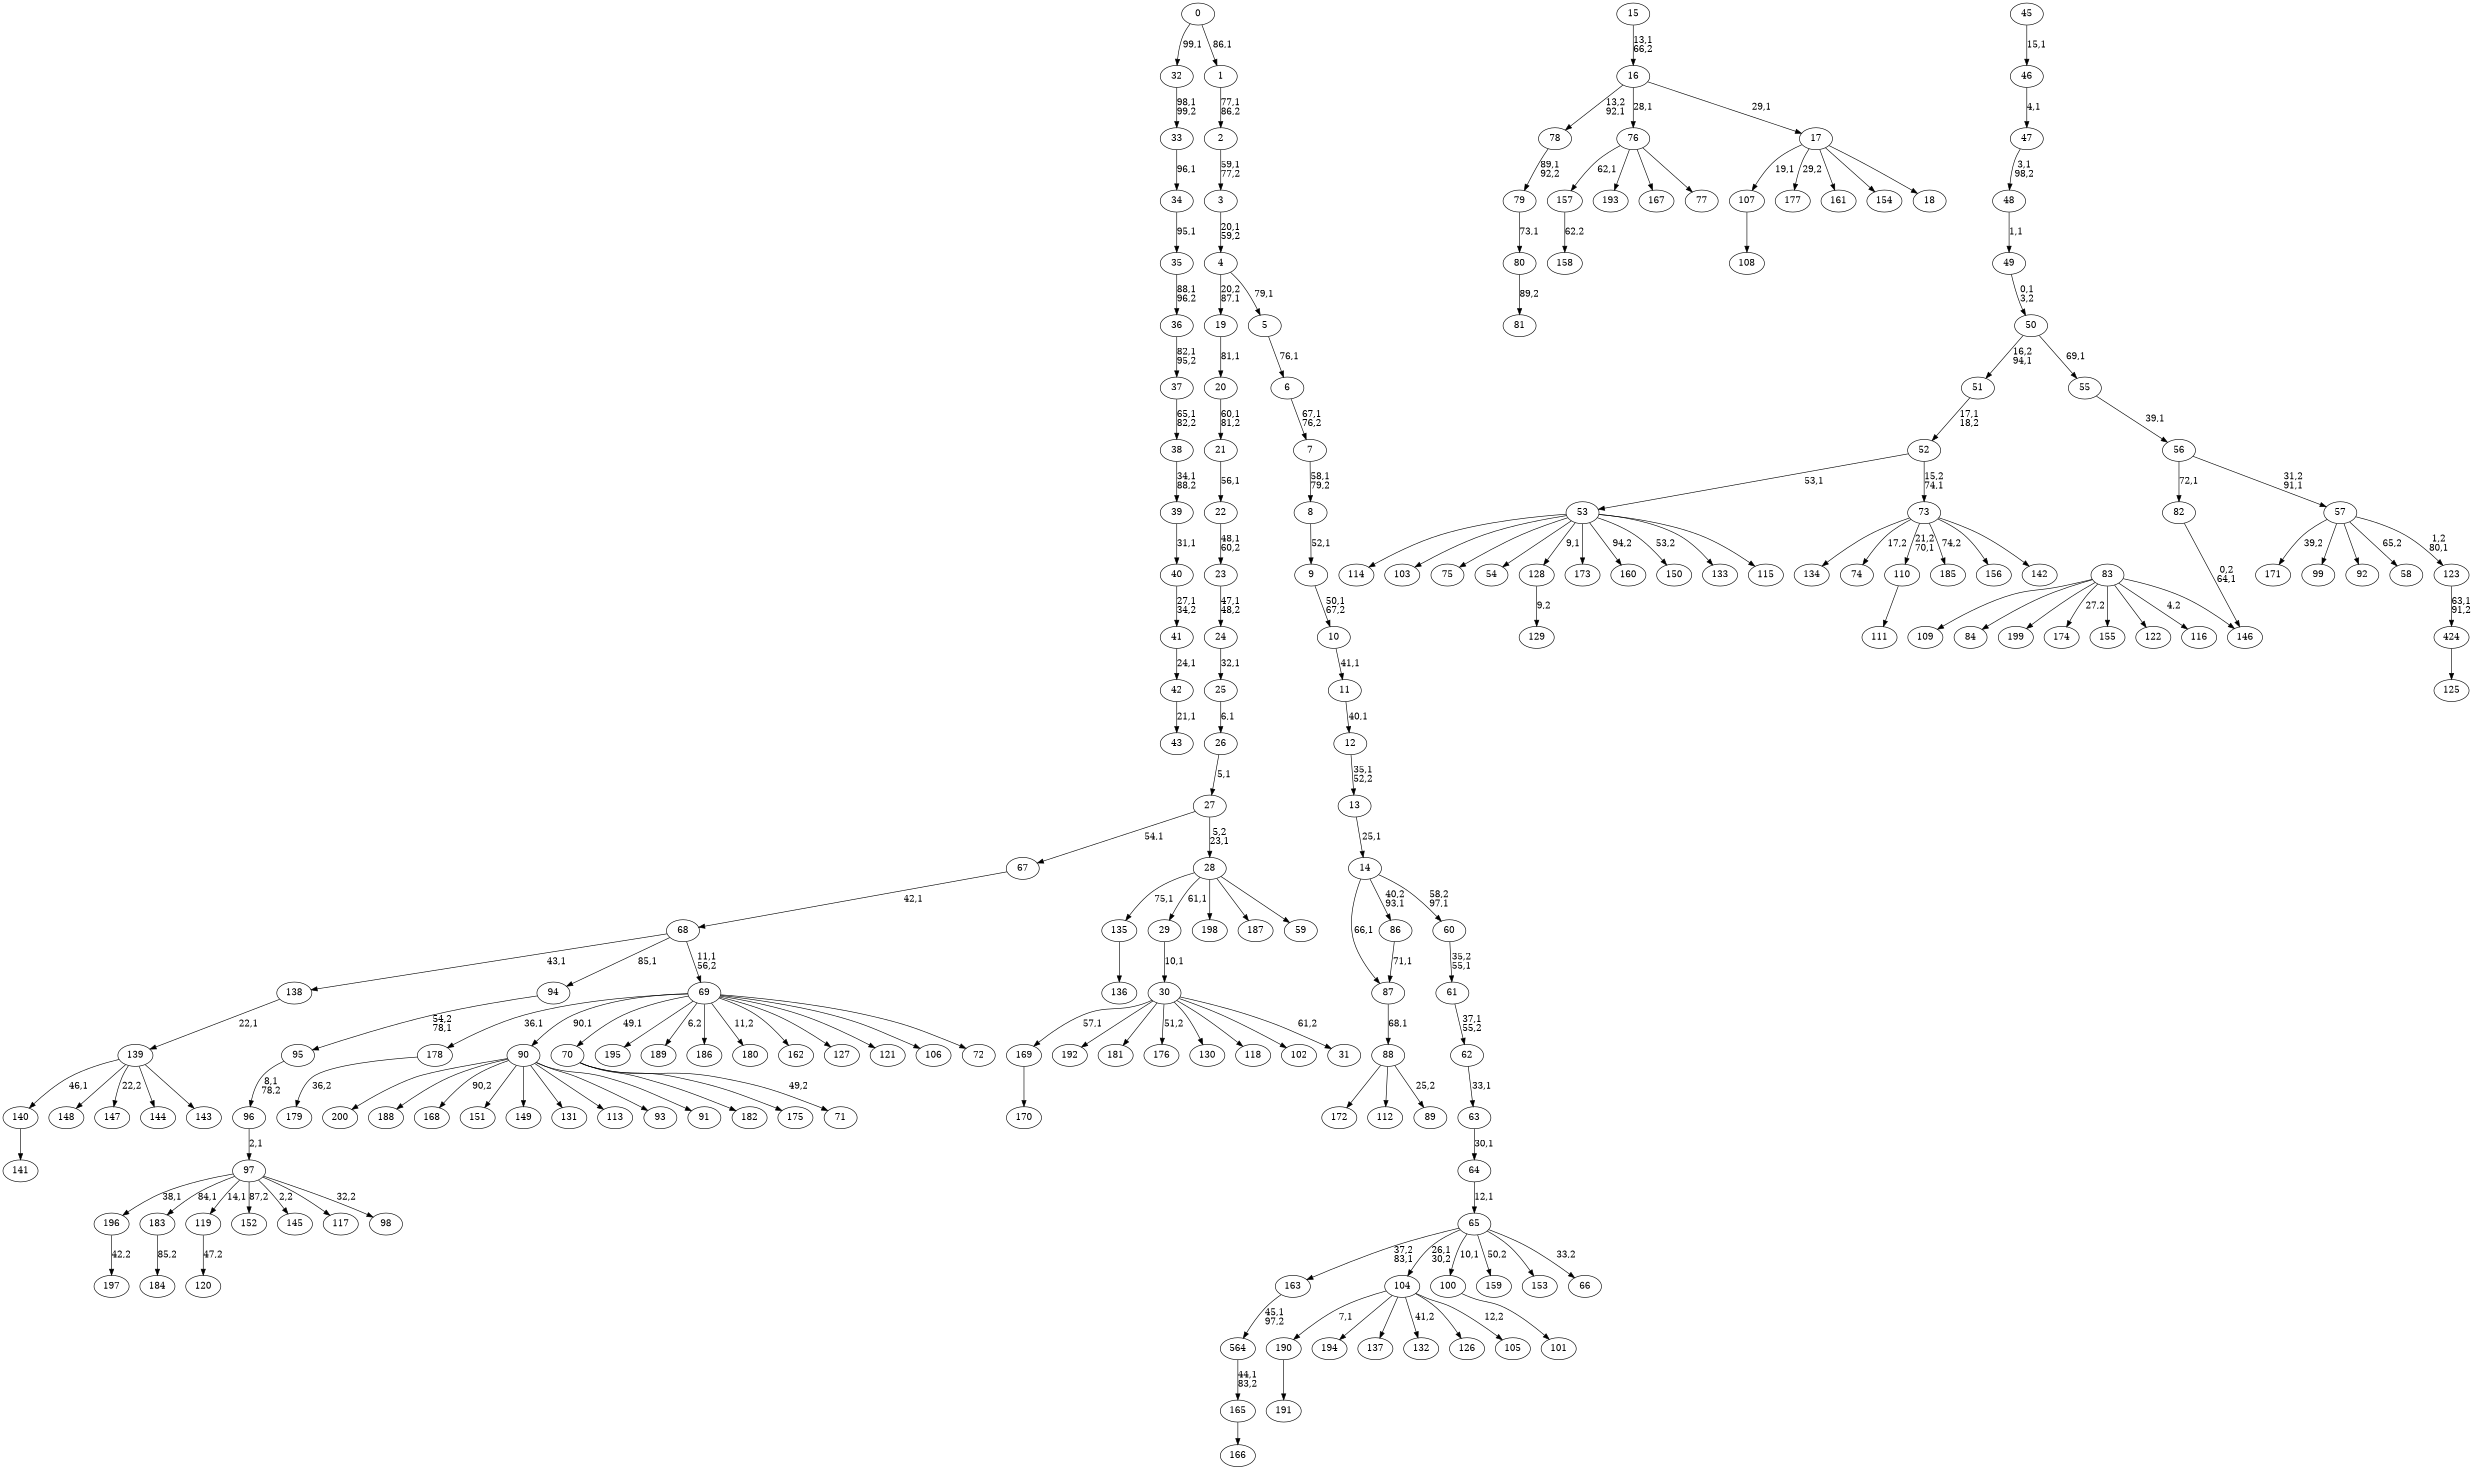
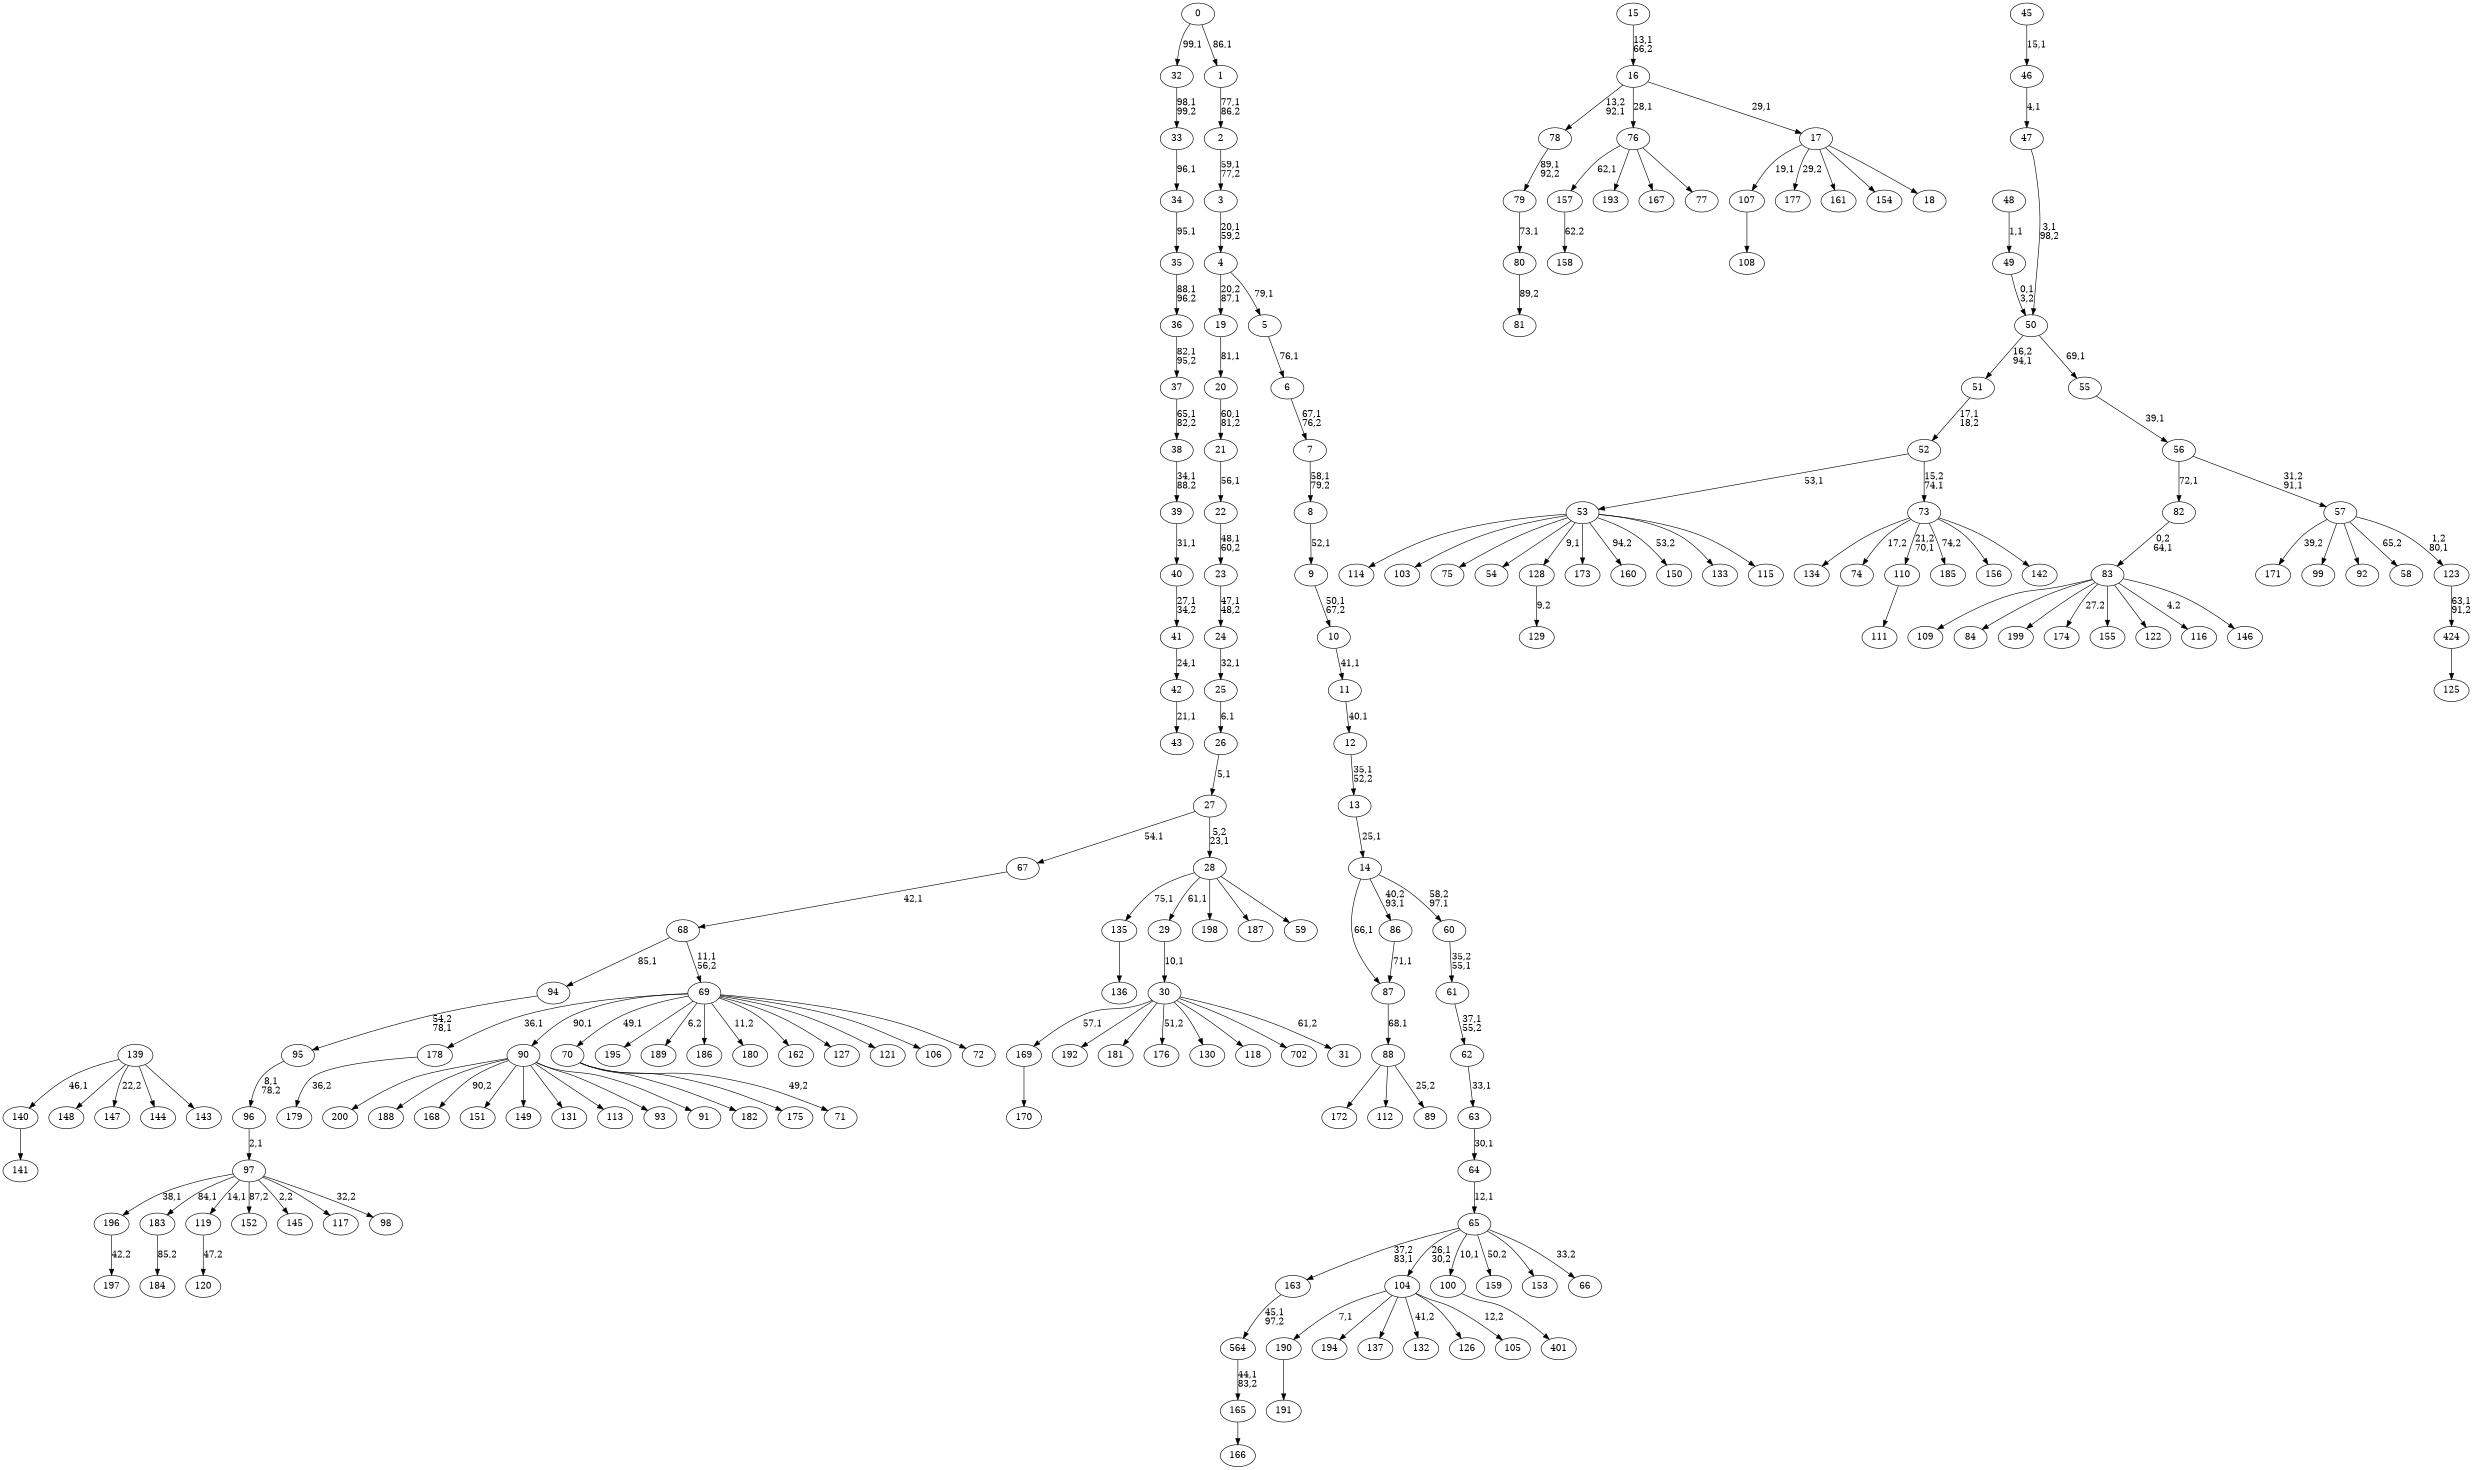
edge "47" -> "48": now "47" -> "50"
edge "82" -> "146": now "82" -> "83"
node "138": removed
node "102": label "102" -> "702"
node "101": label "101" -> "401"
